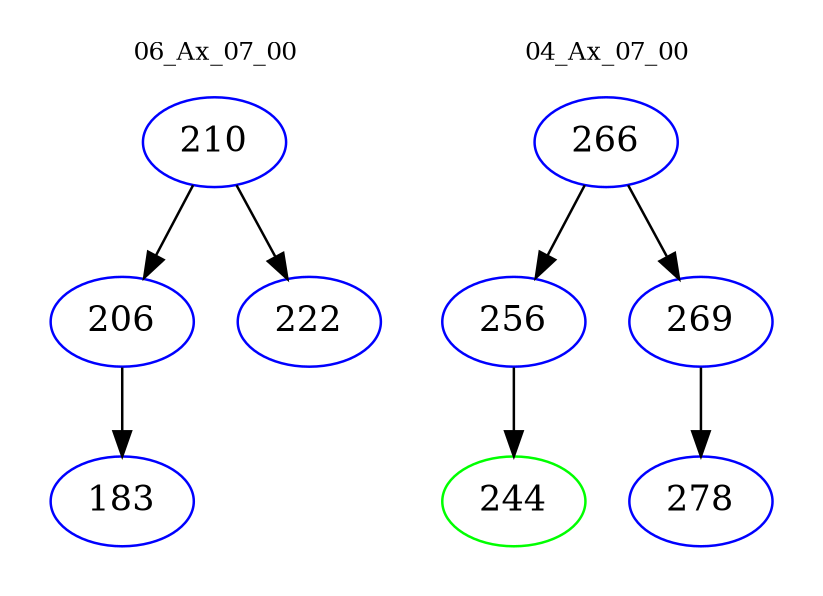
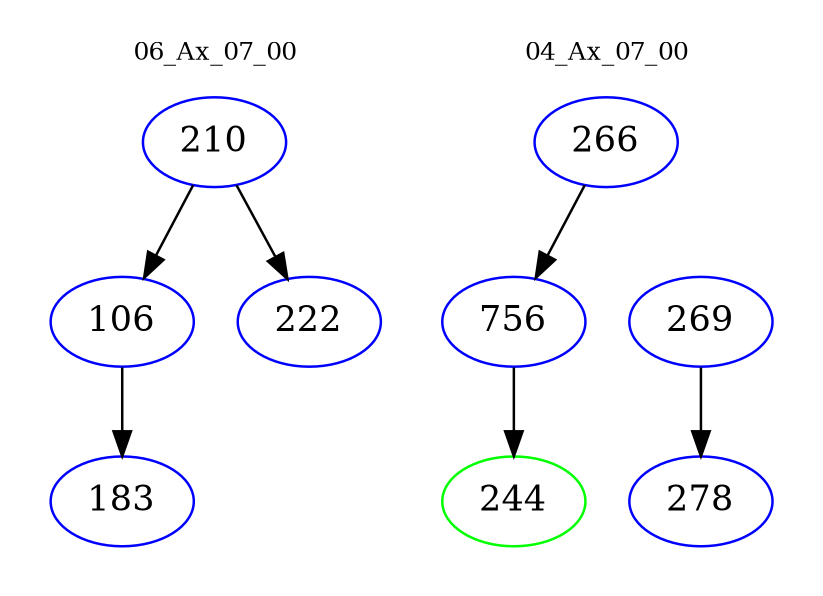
edge "266" -> "269": removed
node "206": label "206" -> "106"
node "256": label "256" -> "756"
